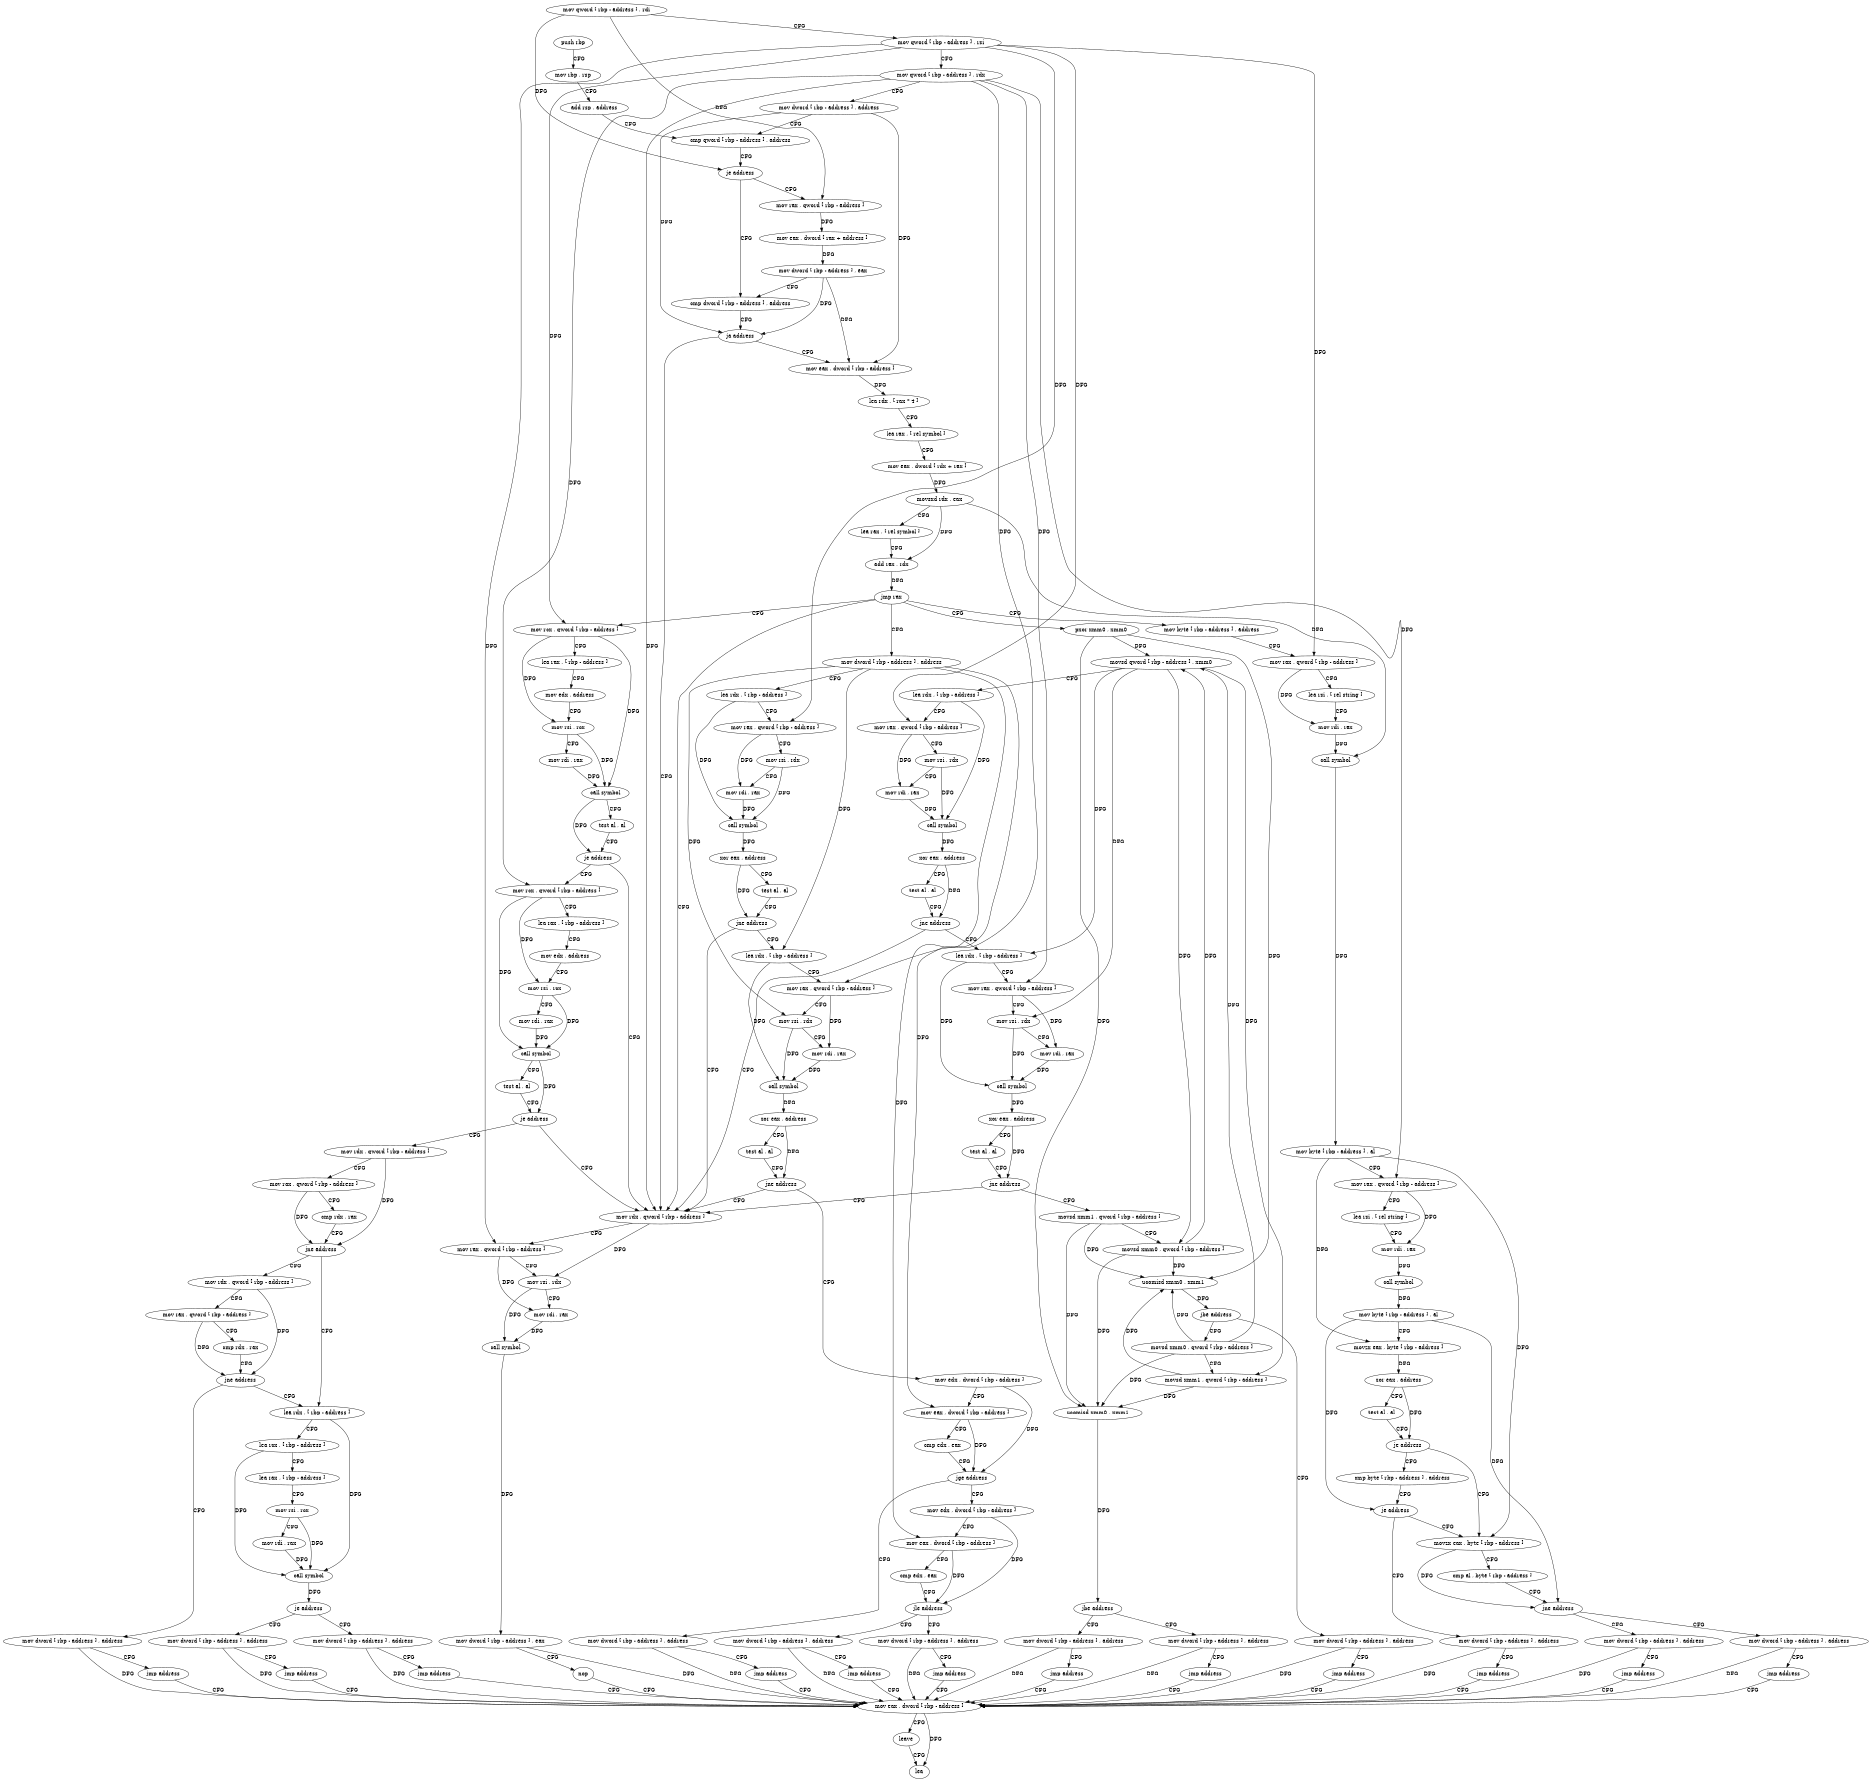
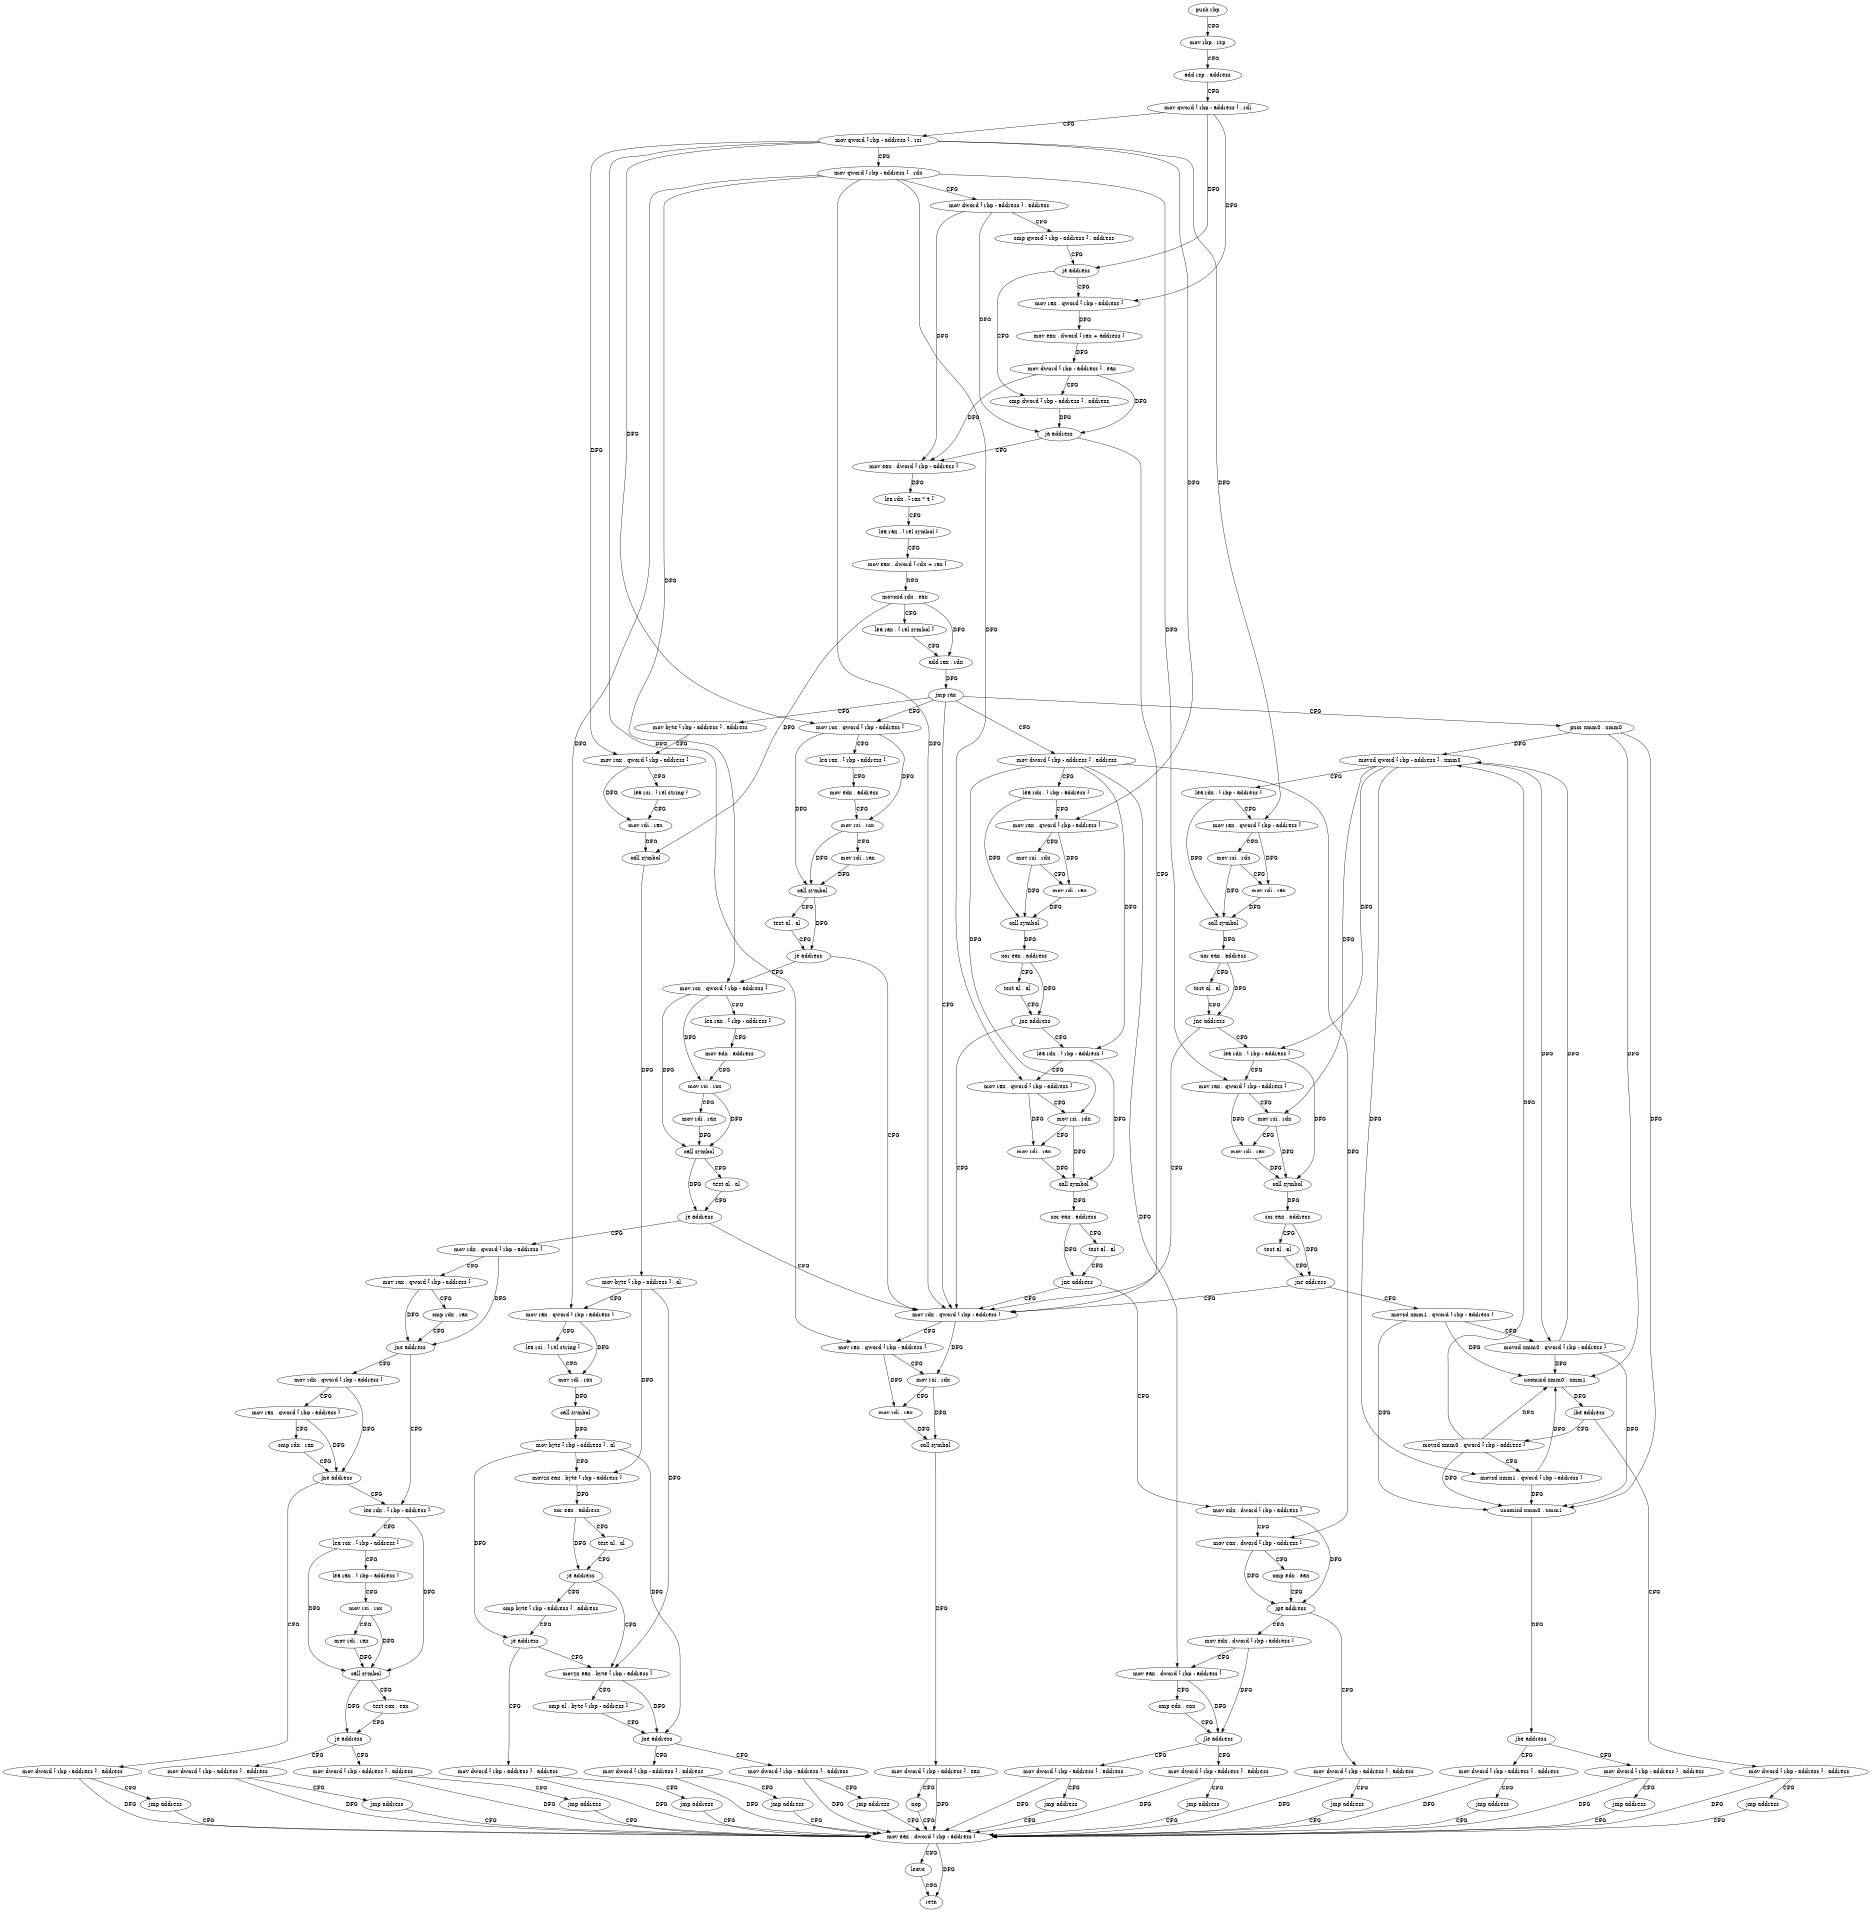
edge "add rsp , address" -> "cmp qword [ rbp - address ] , address": now "add rsp , address" -> "mov qword [ rbp - address ] , rdi"
edge "cmp dword [ rbp - address ] , address" -> "ja address": label "CFG" -> "DFG"
node "test eax , eax": added
node "lea": label "lea" -> "retn"
